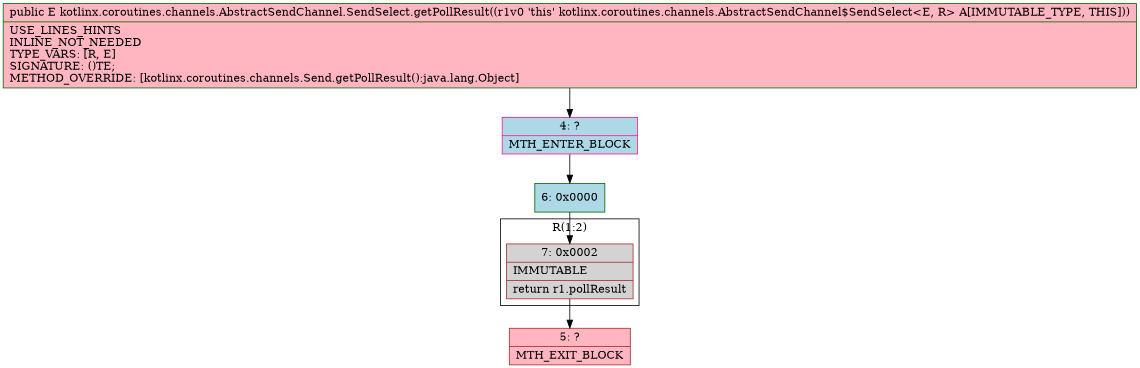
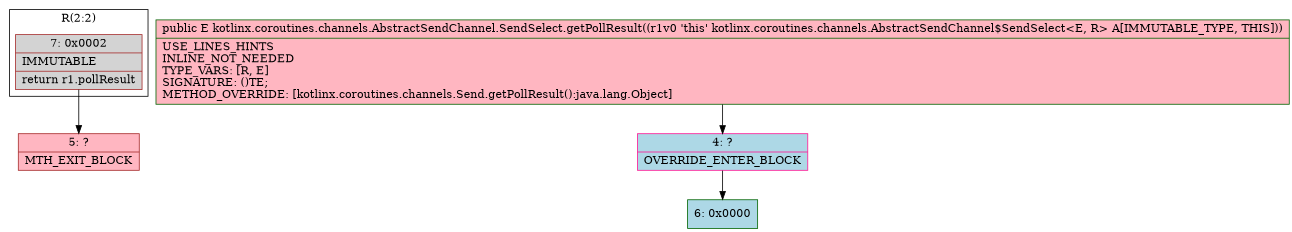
node "4: ?": text "MTH_ENTER_BLOCK" -> "OVERRIDE_ENTER_BLOCK"
edge "6: 0x0000" -> "7: 0x0002": removed
cluster "R(1:2)": label "R(1:2)" -> "R(2:2)"
